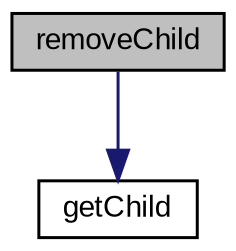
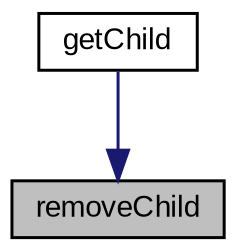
edge "removeChild" -> "getChild": reversed
